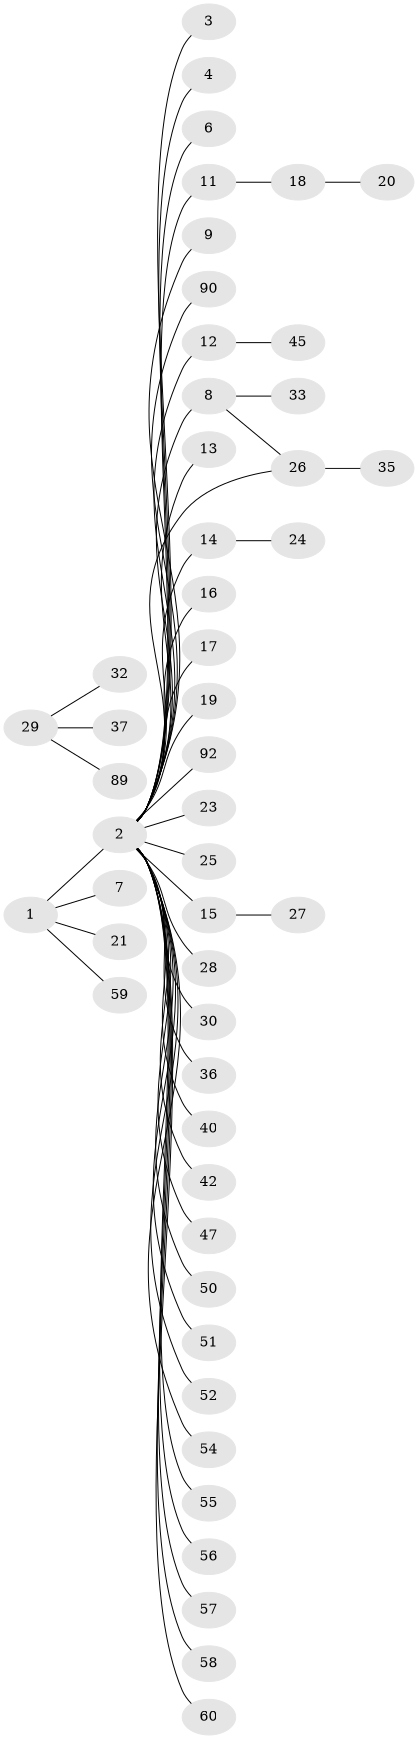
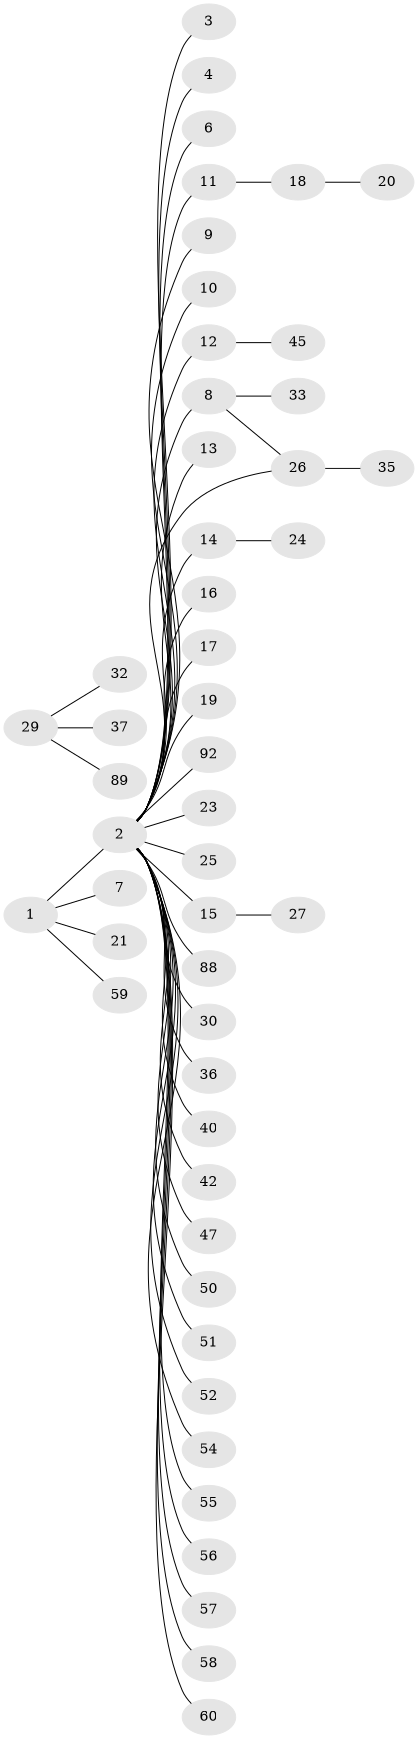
node "90": label "90" -> "10"
node "28": label "28" -> "88"
